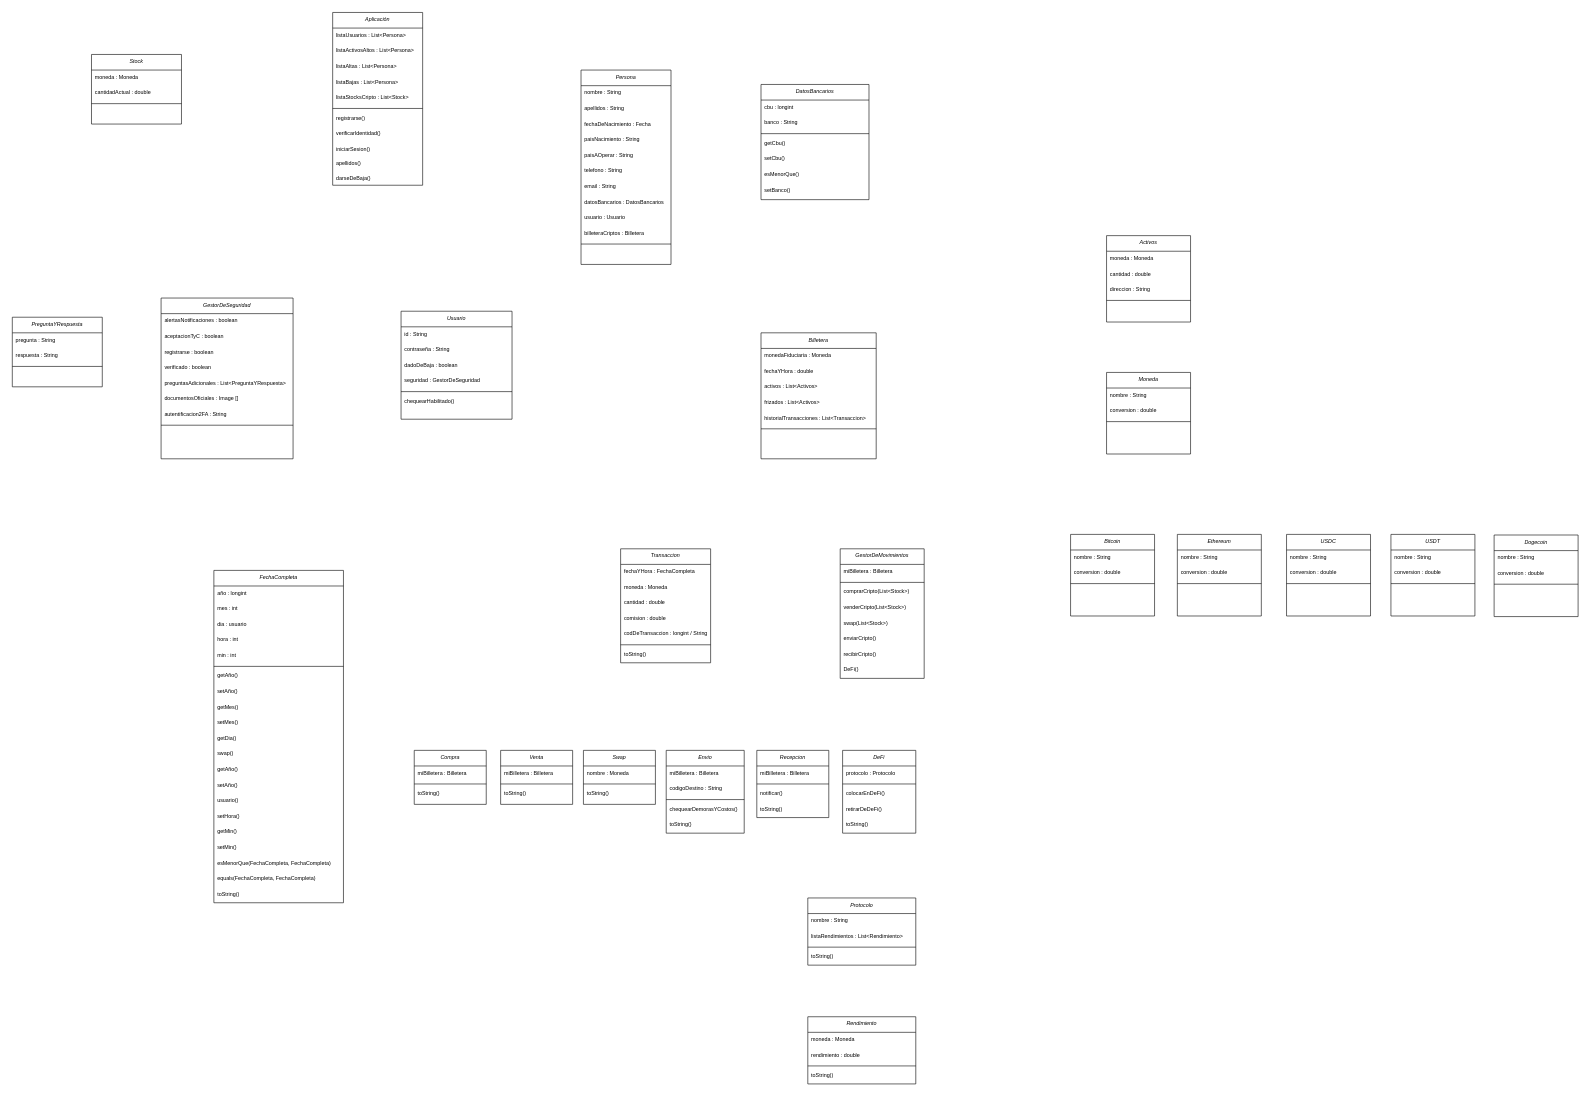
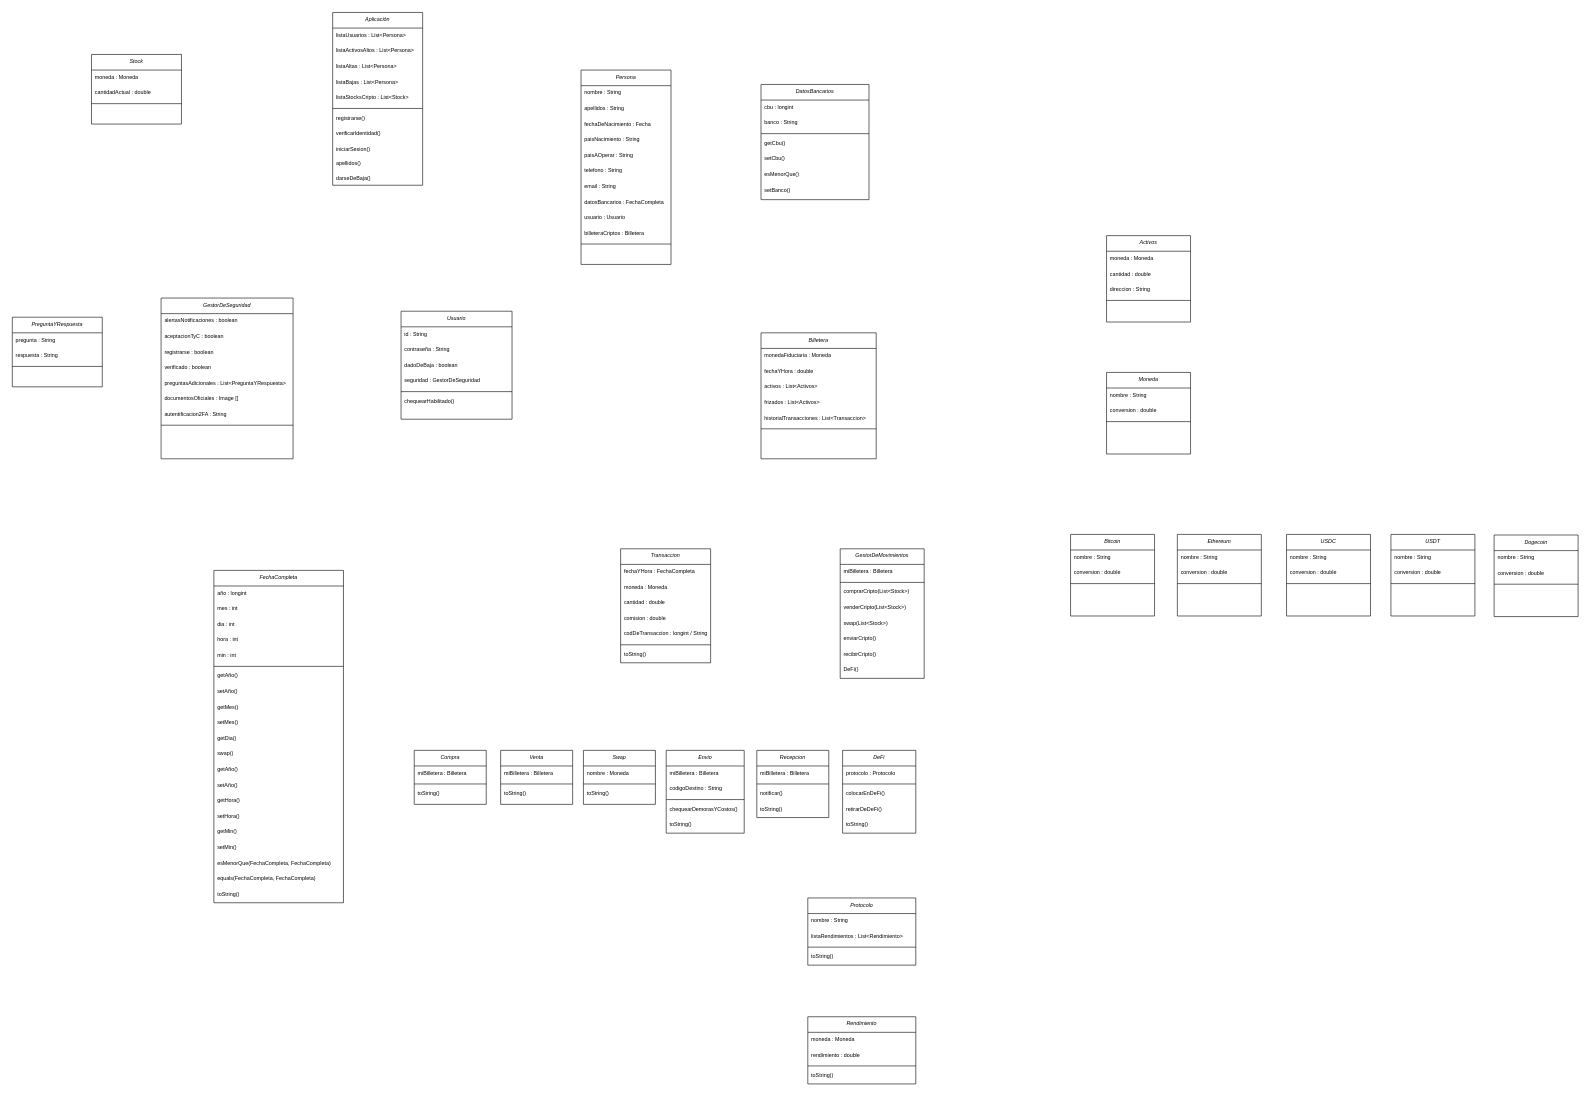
node "datosBancarios : DatosBancarios": label "datosBancarios : DatosBancarios" -> "datosBancarios : FechaCompleta"
node "dia : usuario": label "dia : usuario" -> "dia : int"
node "usuario()": label "usuario()" -> "getHora()"
